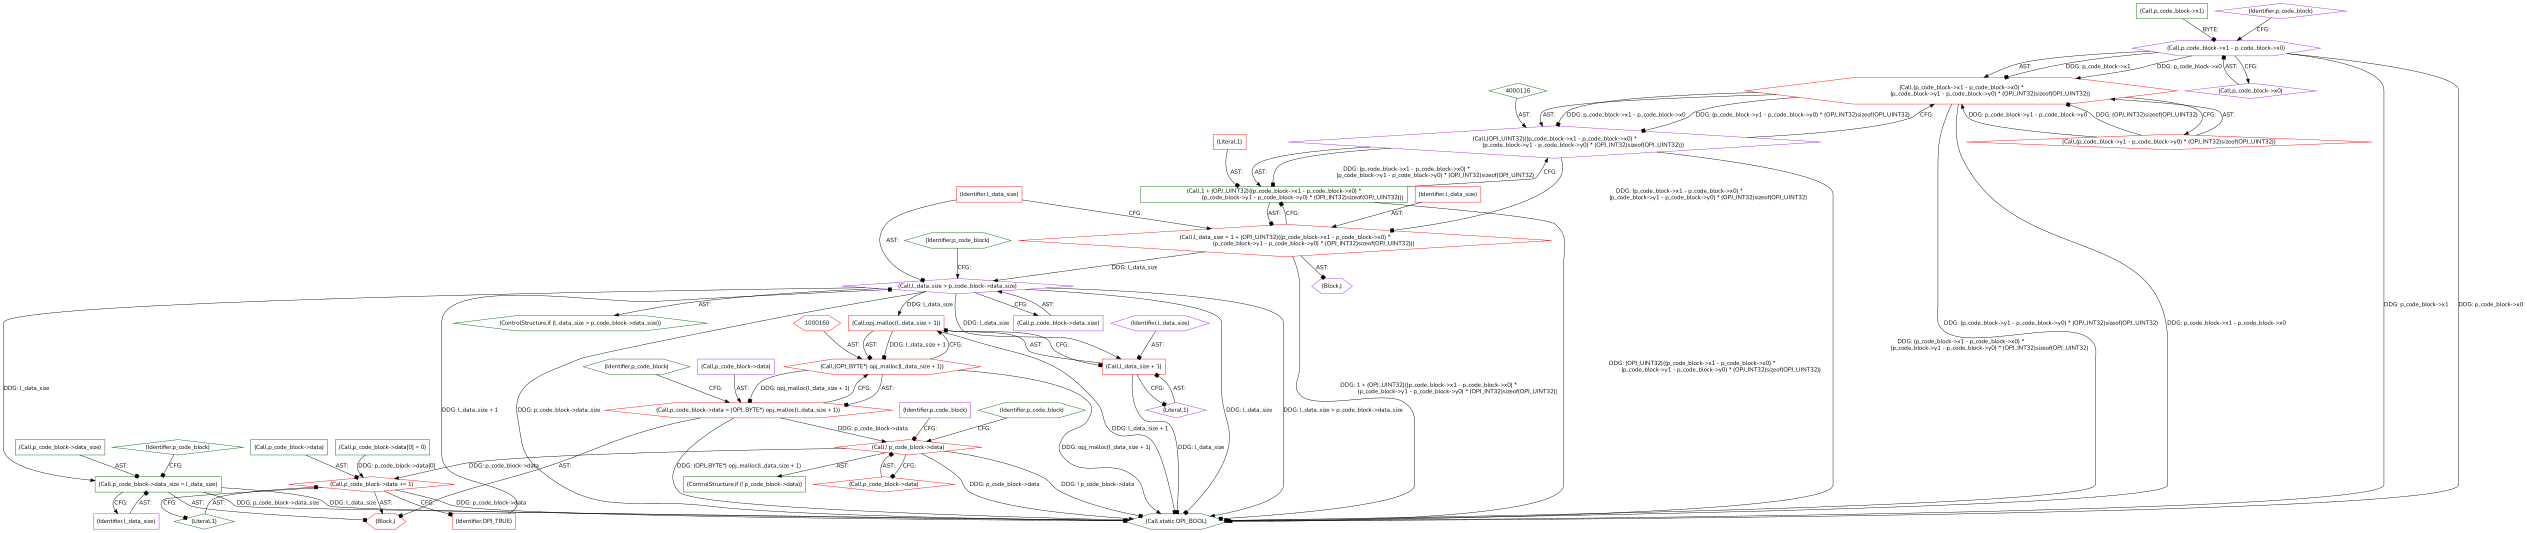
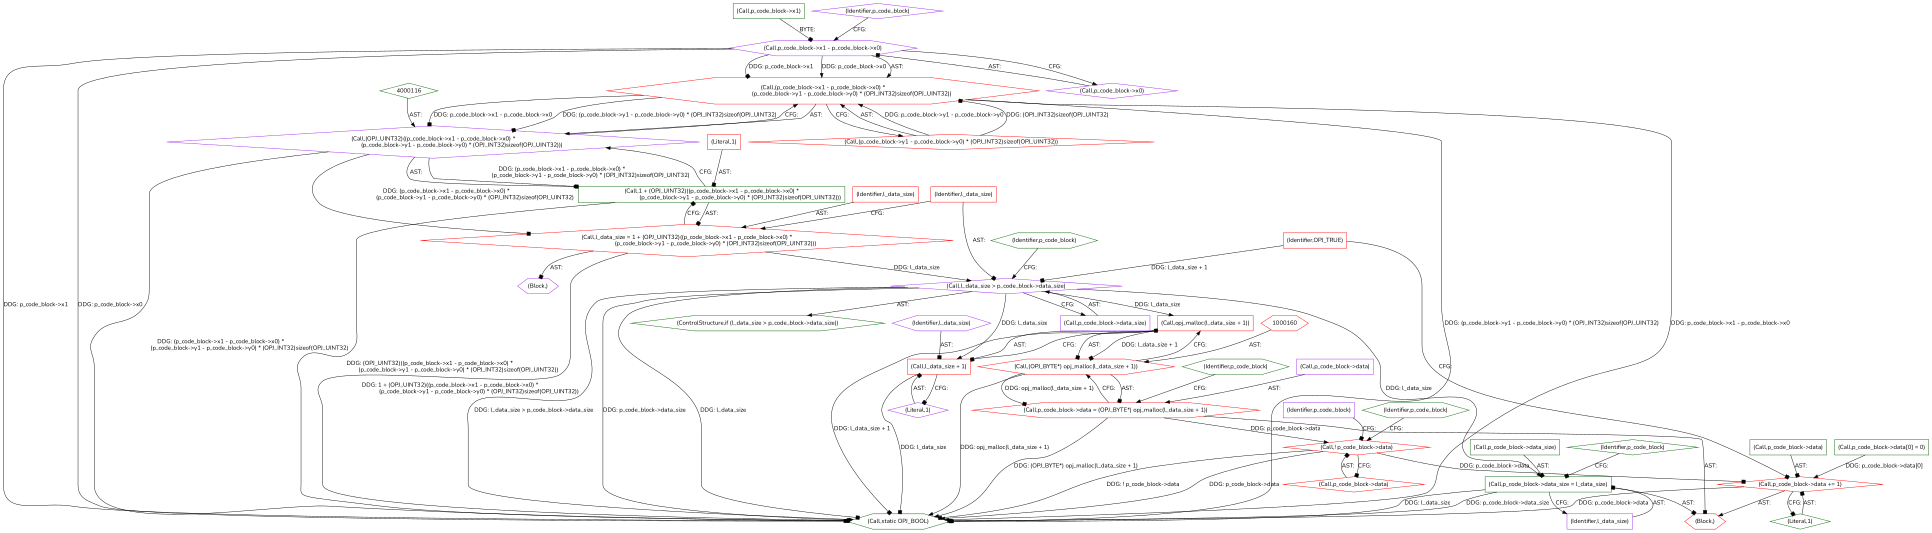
edge "(Call,! p_code_block->data)" -> "(Call,p_code_block->data += 1)": arrowhead normal -> box
node "(ControlStructure,if (! p_code_block->data))": removed
edge "(Call,p_code_block->data += 1)" -> "(Identifier,OPJ_TRUE)": reversed
